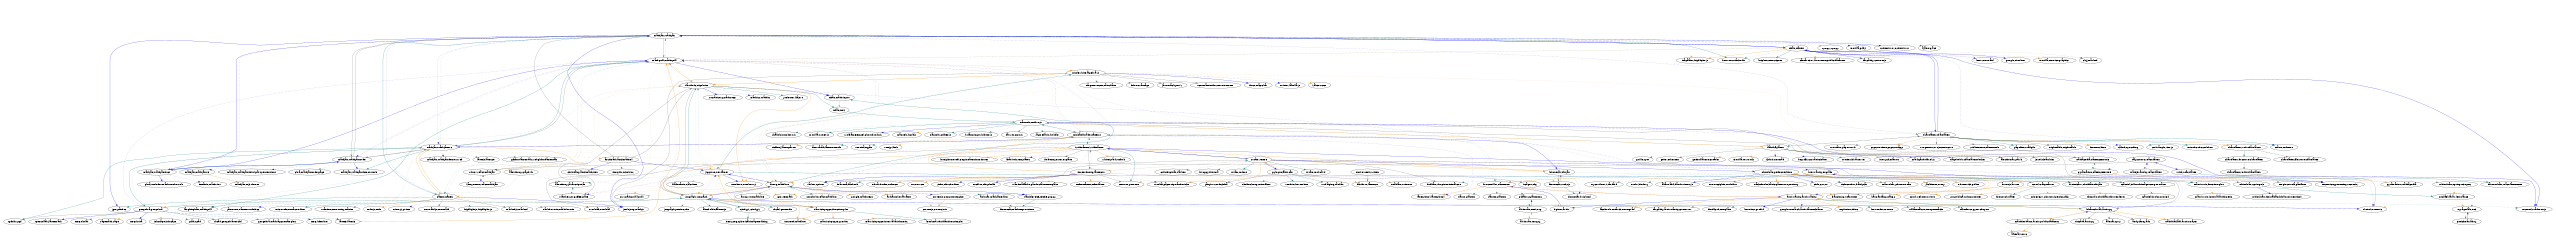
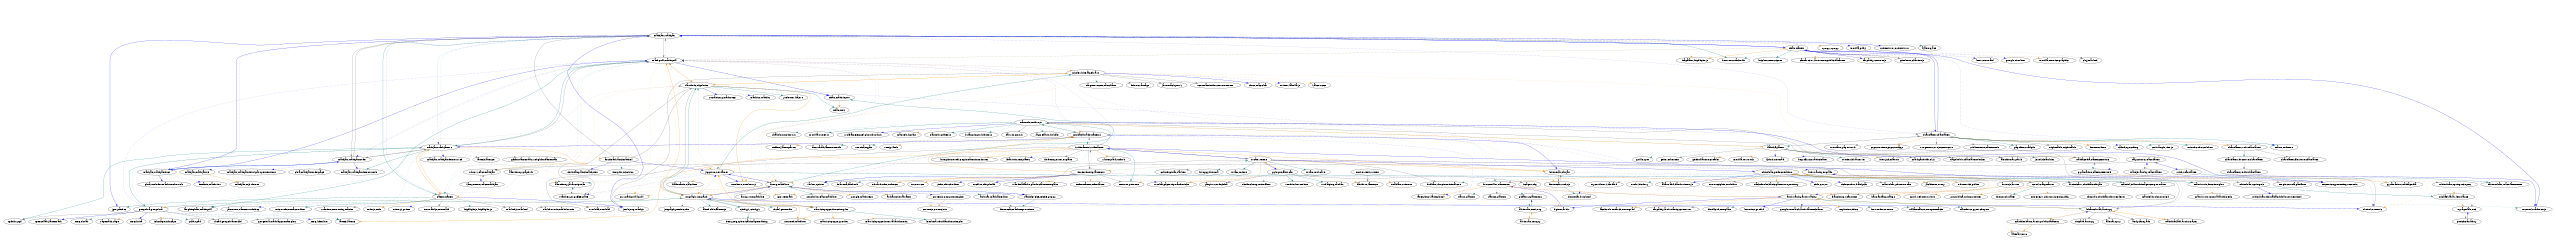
edge "Khan/KaTeX" -> "google/xi-editor": style solid -> dotted
node "gionkunz/chartist-js": added
edge "Khan/KAS" -> "manuels/texlive.js": now "SwiftLaTeX/SwiftLaTeX" -> "manuels/texlive.js"
